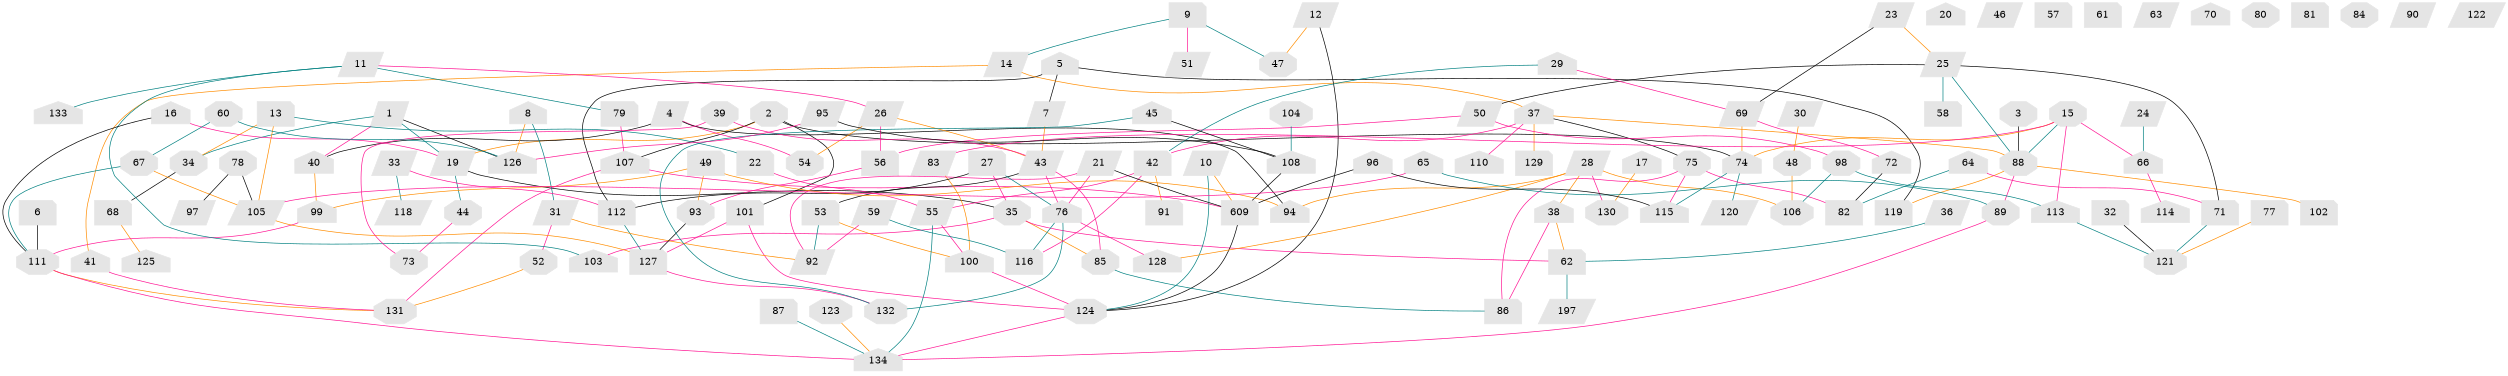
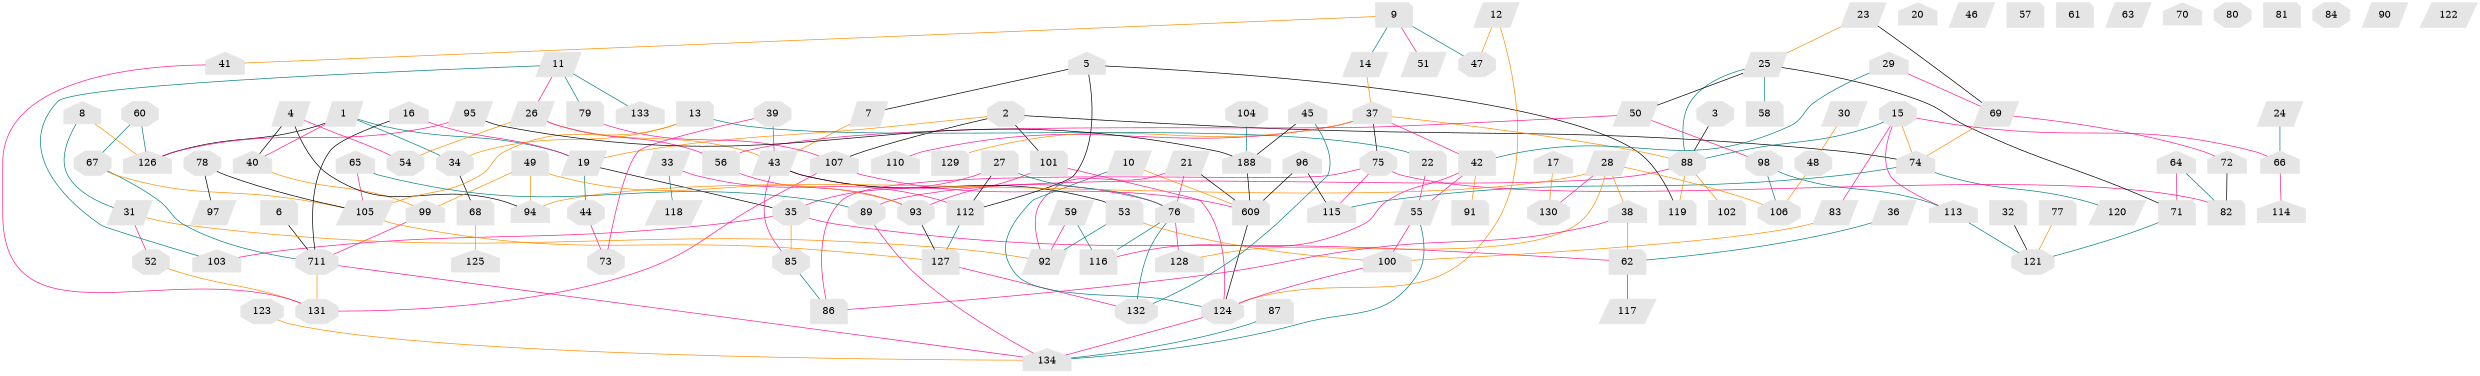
edge "14" -- "41": now "9" -- "41"
node "108": label "108" -> "188"
edge "12" -- "124": color black -> darkorange
edge "101" -- "127": now "101" -- "93"
node "111": label "111" -> "711"
node "197": label "197" -> "117"
